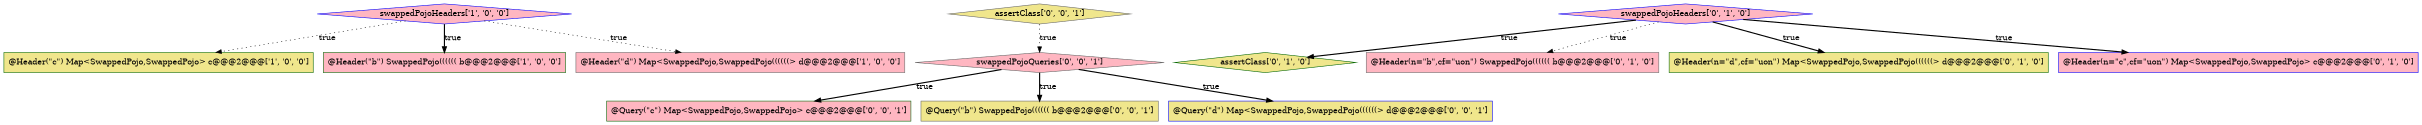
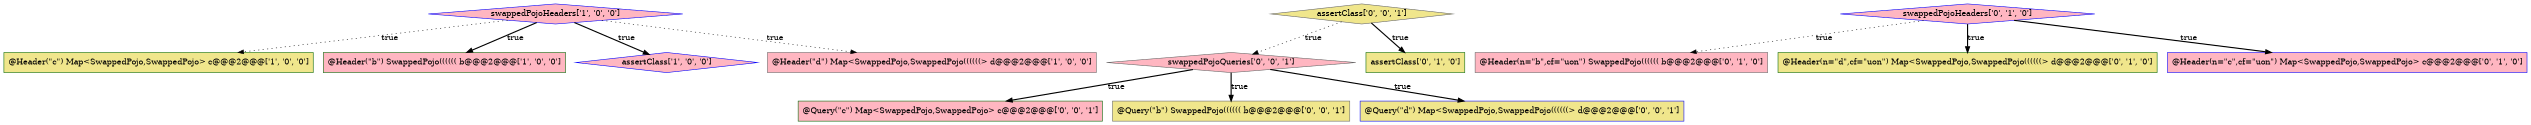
edge "swappedPojoHeaders['0', '1', '0']" -> "assertClass['0', '1', '0']": now "assertClass['0', '0', '1']" -> "assertClass['0', '1', '0']"
node "assertClass['1', '0', '0']": added
node "assertClass['0', '1', '0']": shape diamond -> box
